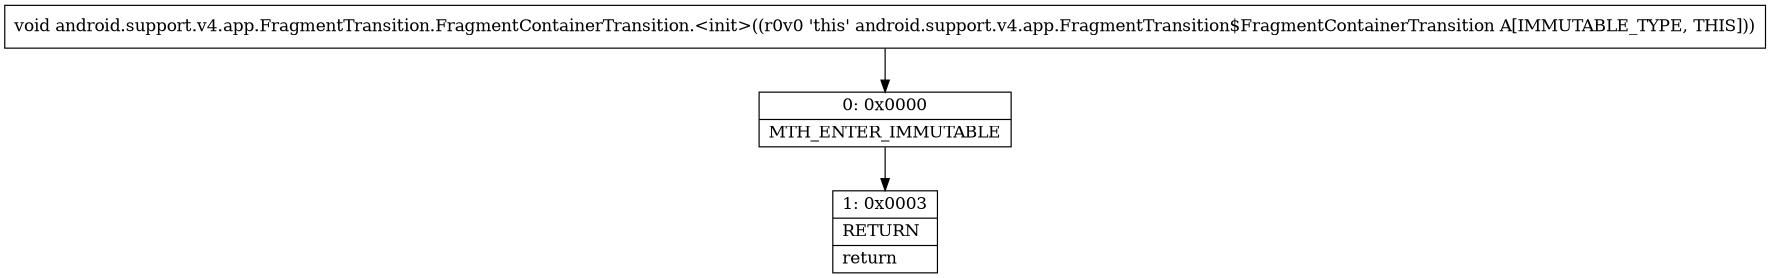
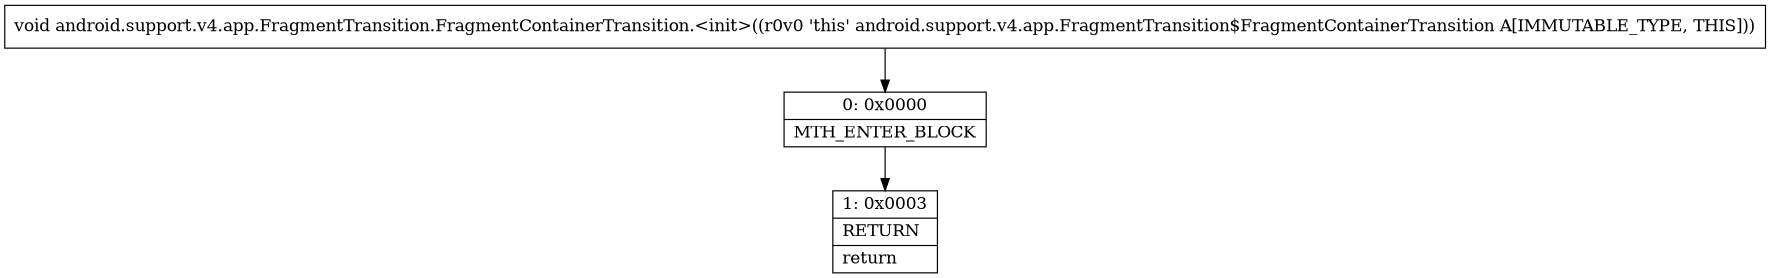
node "0: 0x0000": text "MTH_ENTER_IMMUTABLE" -> "MTH_ENTER_BLOCK"
